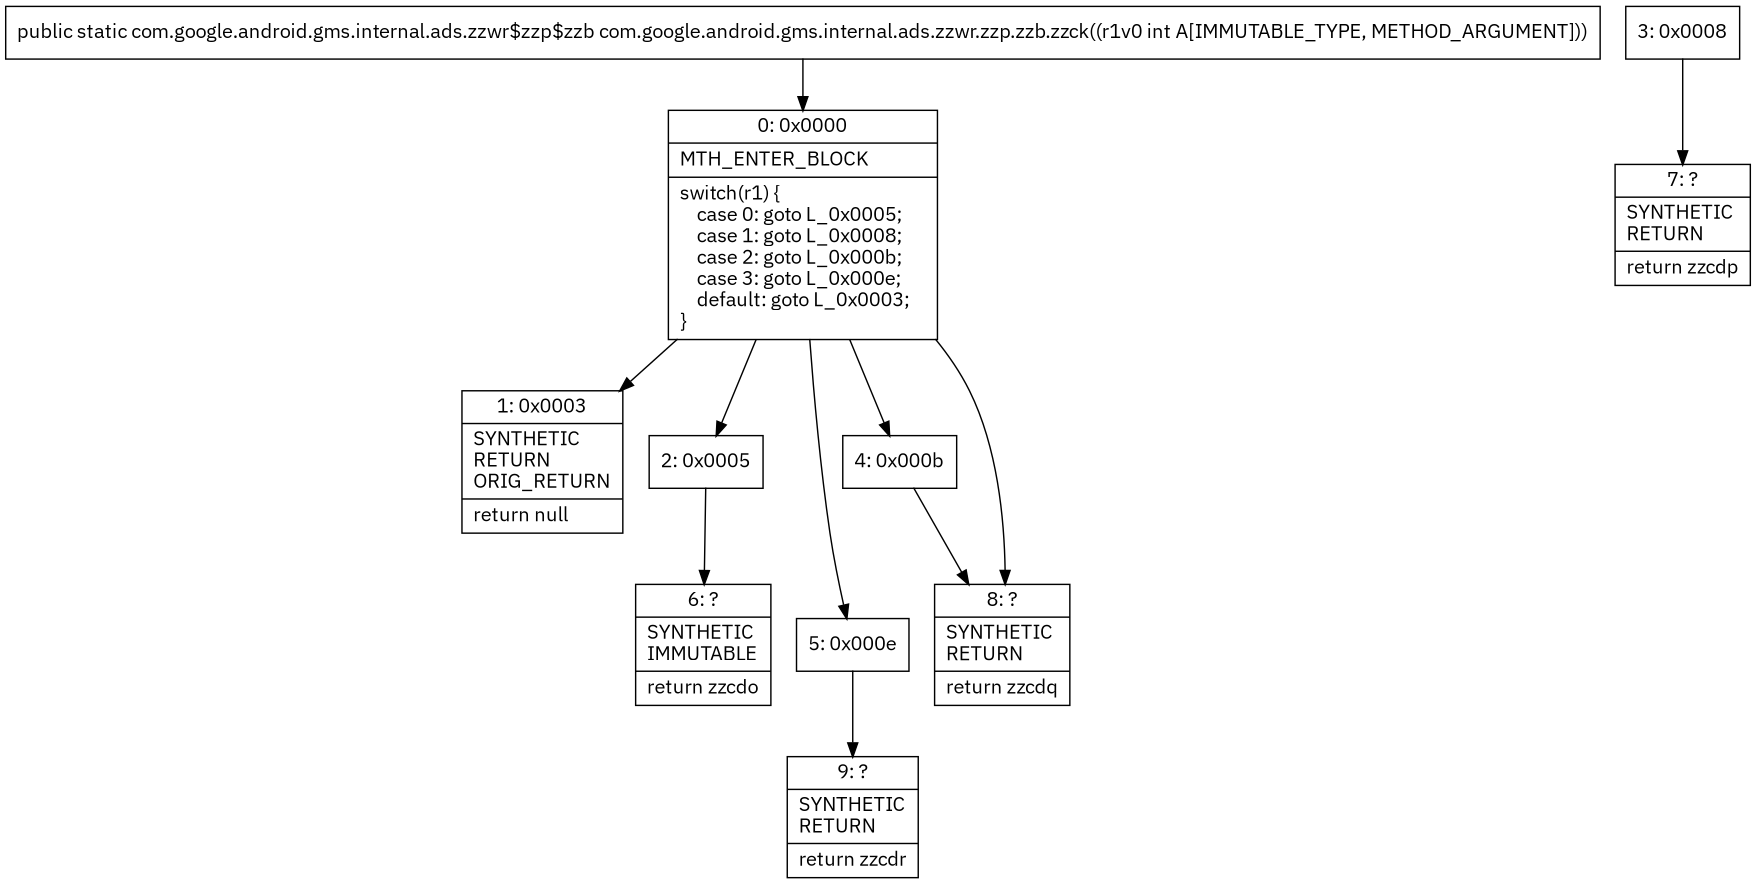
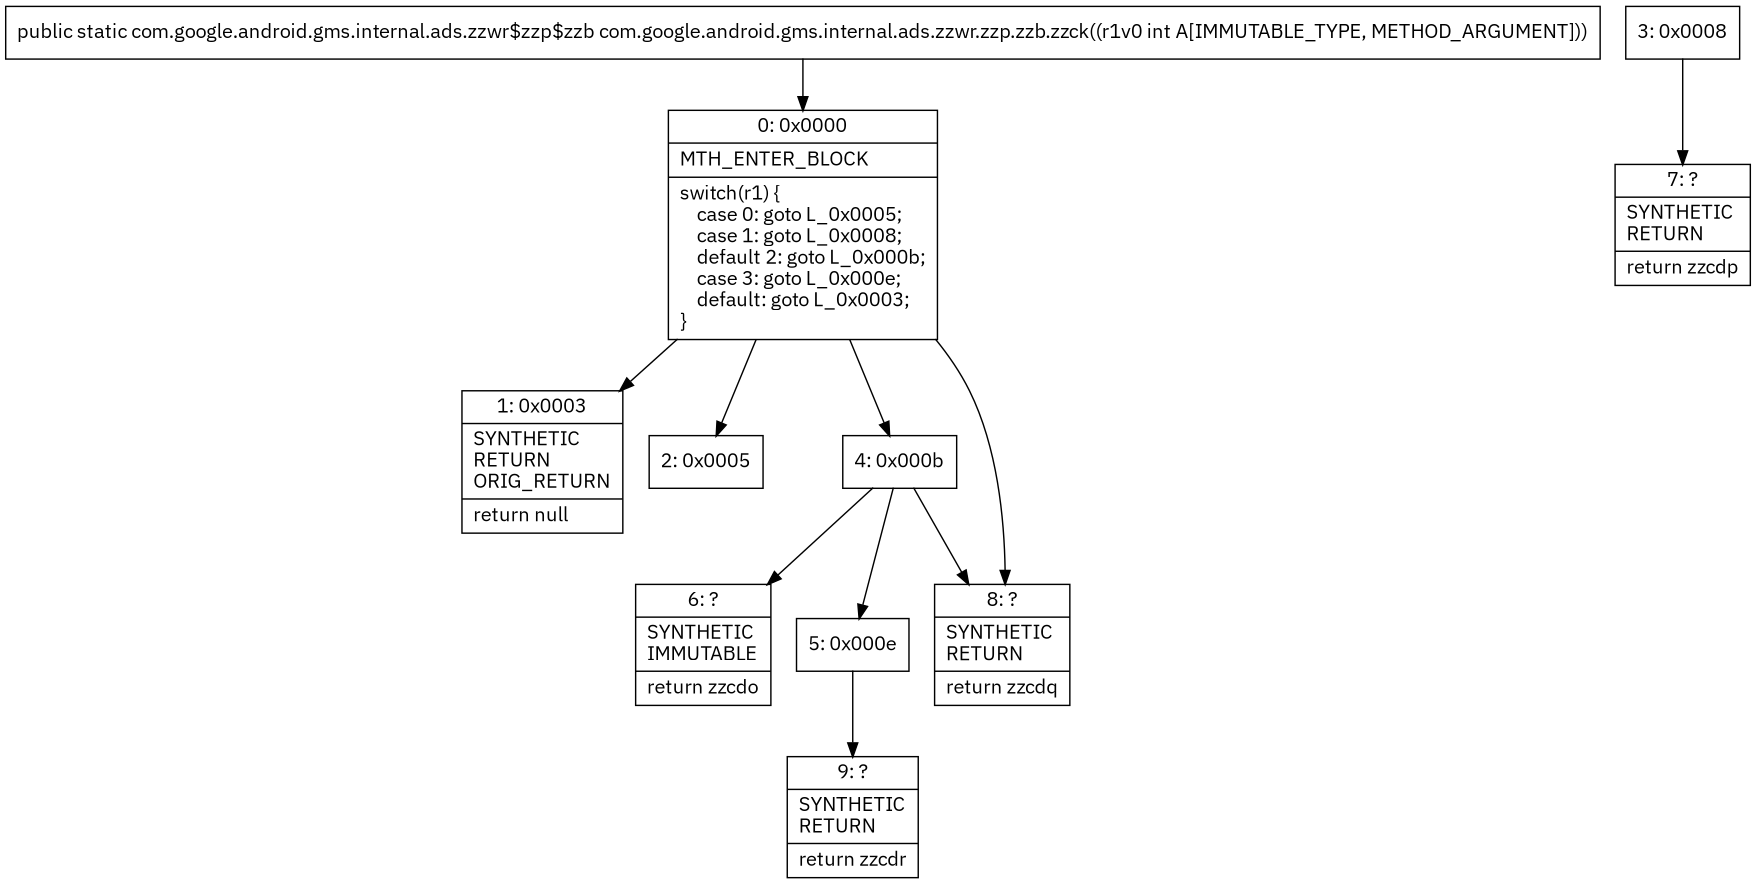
node "0: 0x0000": text "case 2: goto L_0x000b;" -> "default 2: goto L_0x000b;"
edge "0: 0x0000" -> "5: 0x000e": now "4: 0x000b" -> "5: 0x000e"
edge "2: 0x0005" -> "6: ?": now "4: 0x000b" -> "6: ?"
